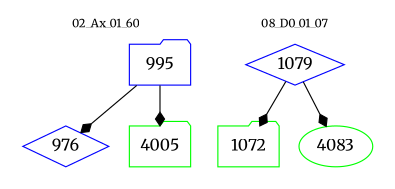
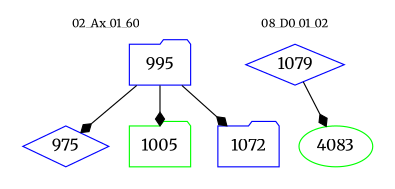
cluster "08_D0_01_07": label "08_D0_01_07" -> "08_D0_01_02"
edge "1079" -> "1072": now "995" -> "1072"
node "976": label "976" -> "975"
node "4005": label "4005" -> "1005"
node "1072": color green -> blue
